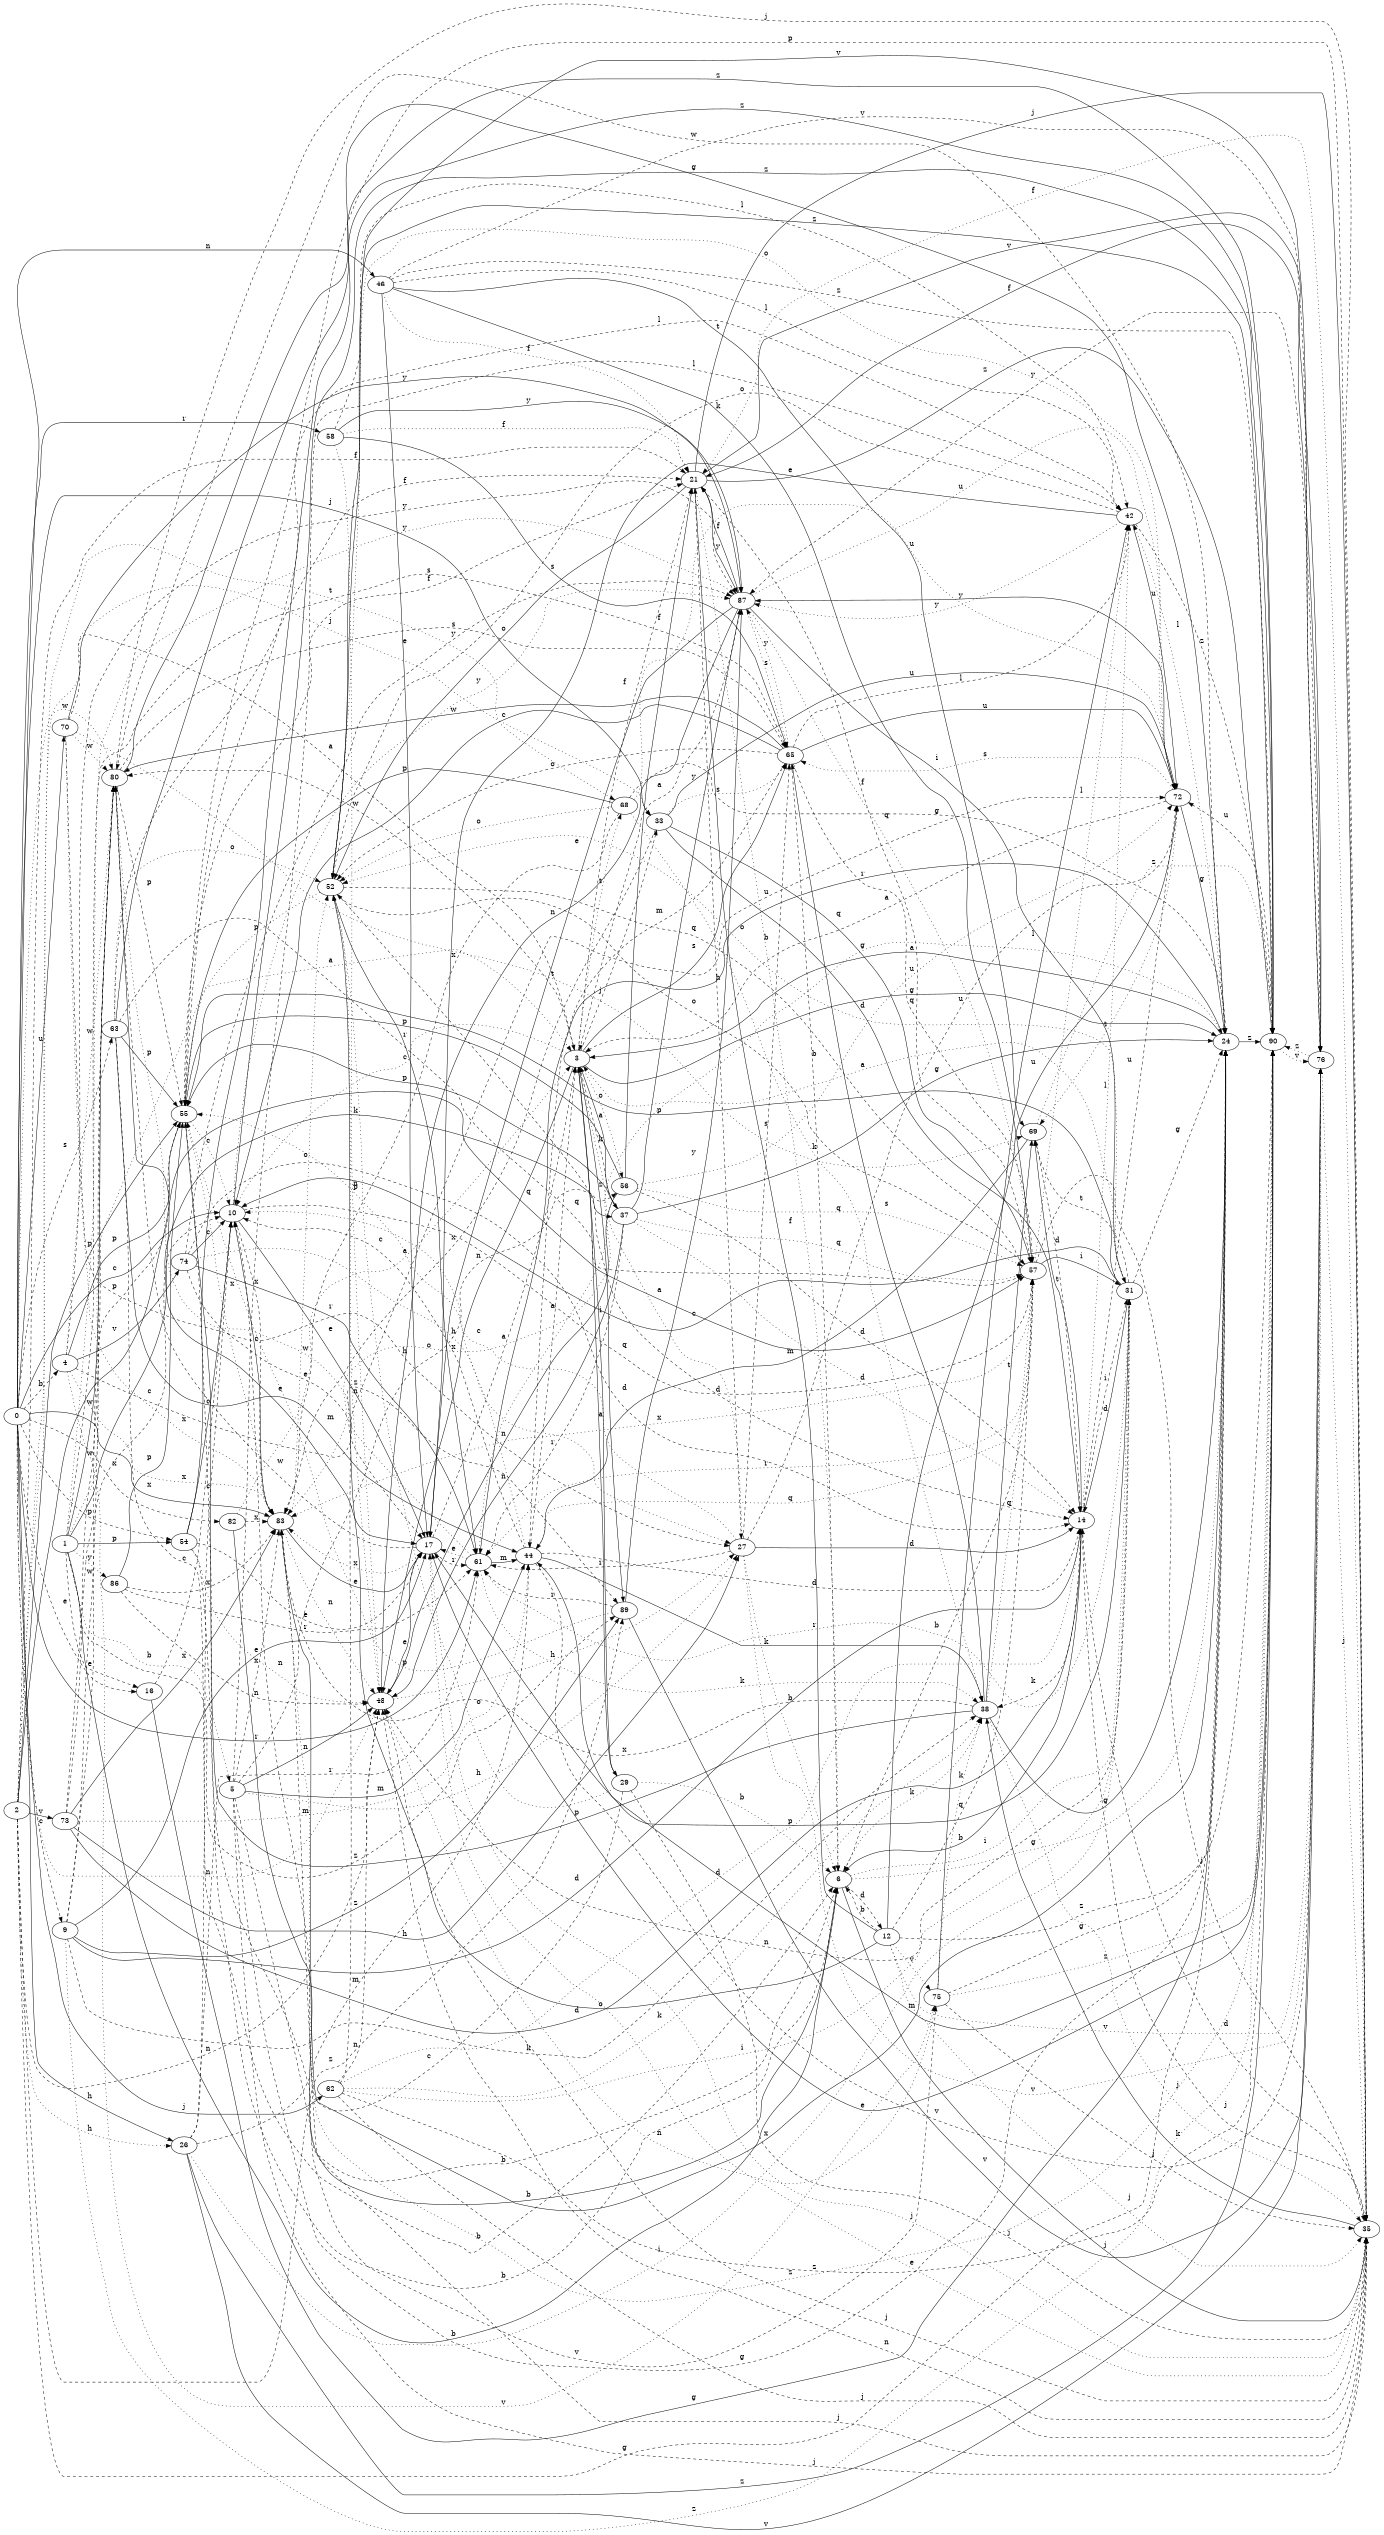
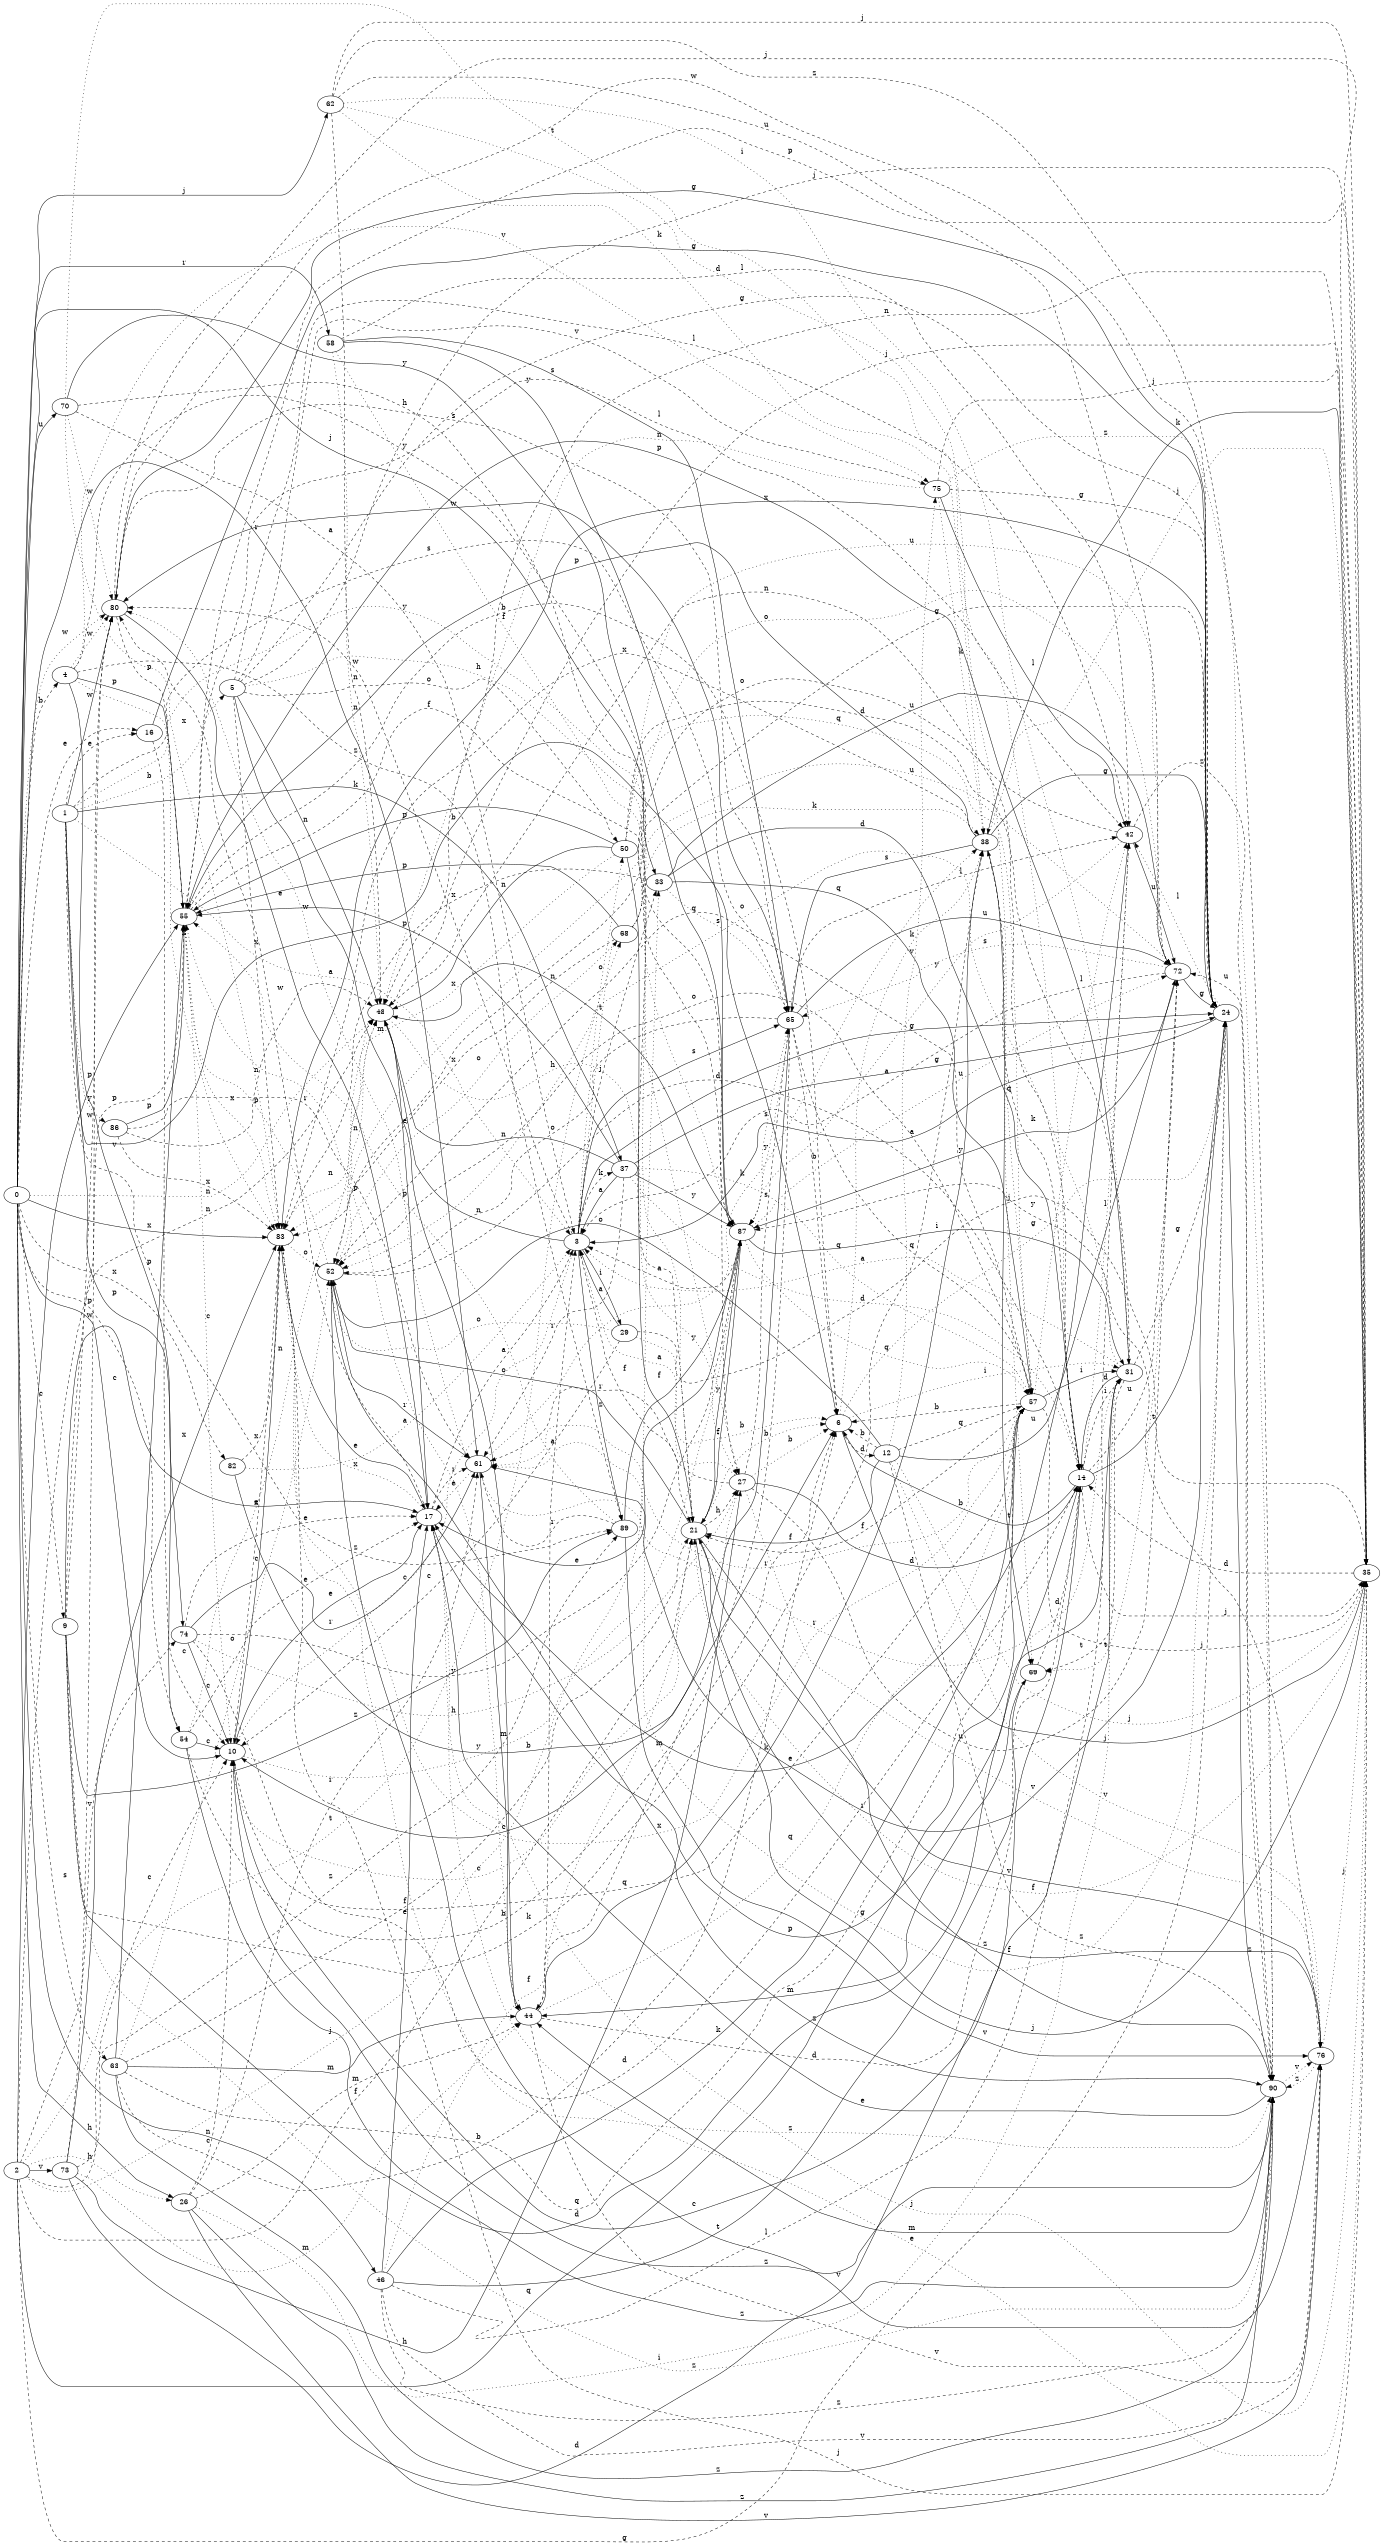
edge "69" -> "90": removed, label "z"
node "56": label "56" -> "50"
edge "44" -> "10": removed, label "c"
edge "14" -> "69": now "14" -> "24"
edge "2" -> "74": added, label "v"
